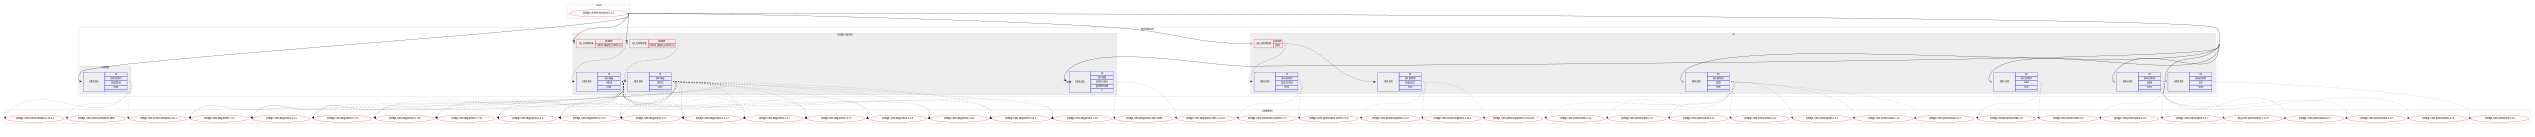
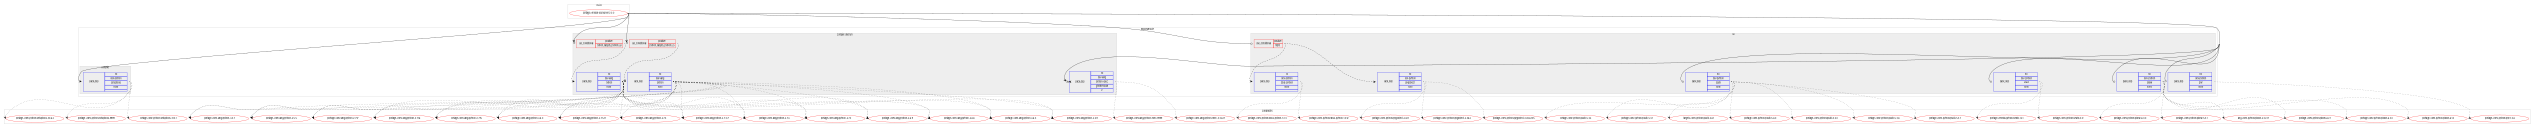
node "portage://dev-python/psutil-5.6.1": label "portage://dev-python/psutil-5.6.1" -> "targets://dev-python/psutil-5.6.1"
